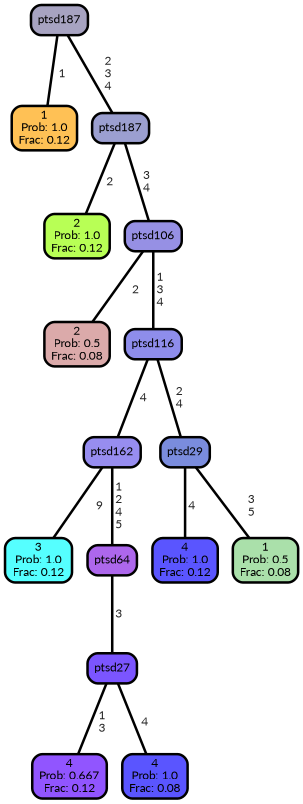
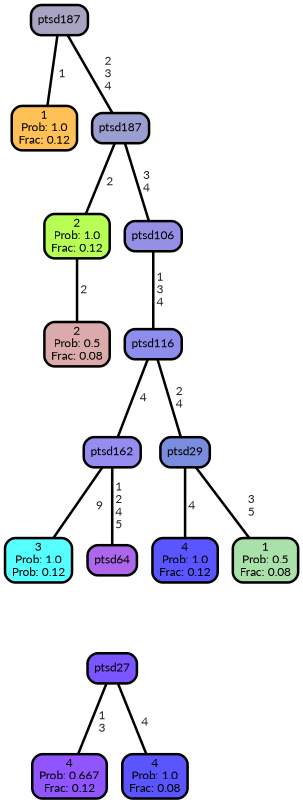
edge "ptsd106" -- "2 Prob: 0.5 Frac: 0.08": now "2 Prob: 1.0 Frac: 0.12" -- "2 Prob: 0.5 Frac: 0.08"
node "3 Prob: 1.0 Frac: 0.12": label "3 Prob: 1.0 Frac: 0.12" -> "3 Prob: 1.0 Prob: 0.12"
edge "ptsd64" -- "ptsd27": removed, label "3"
